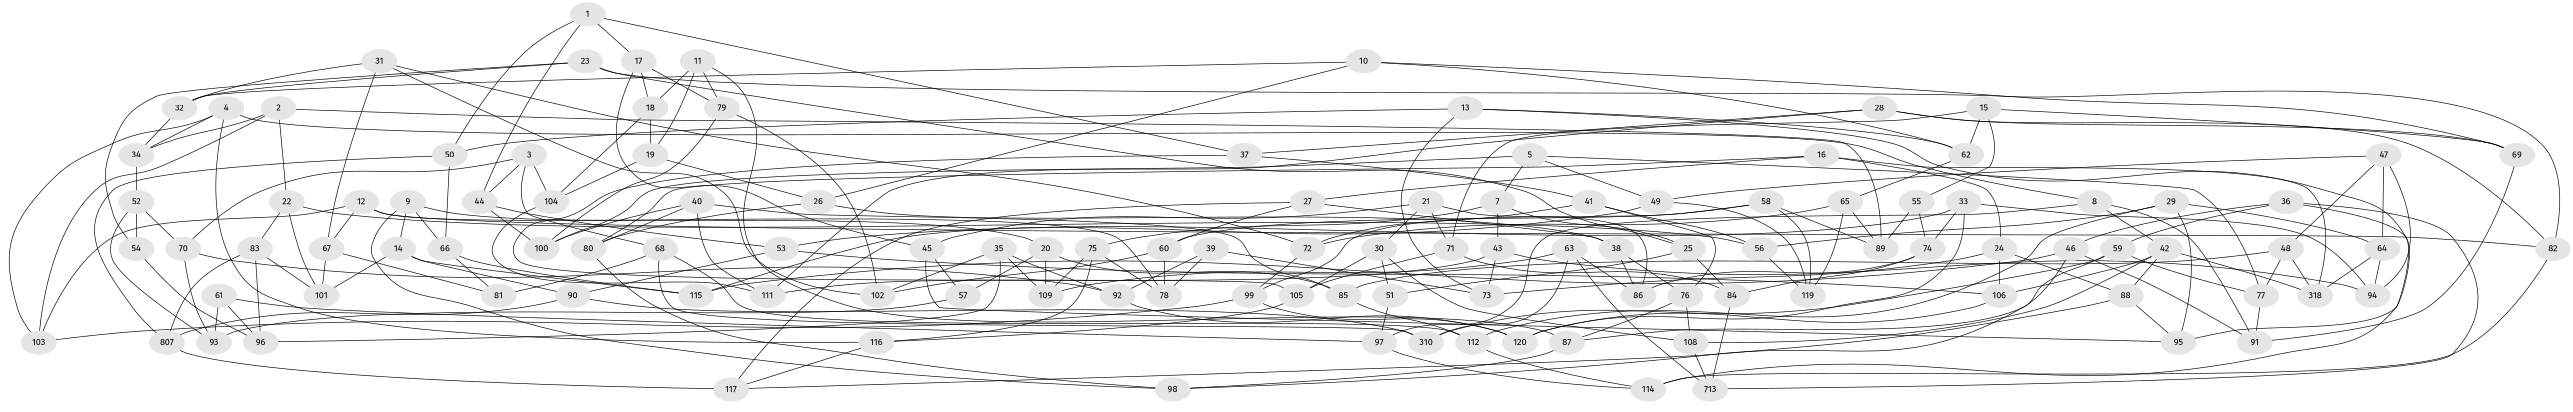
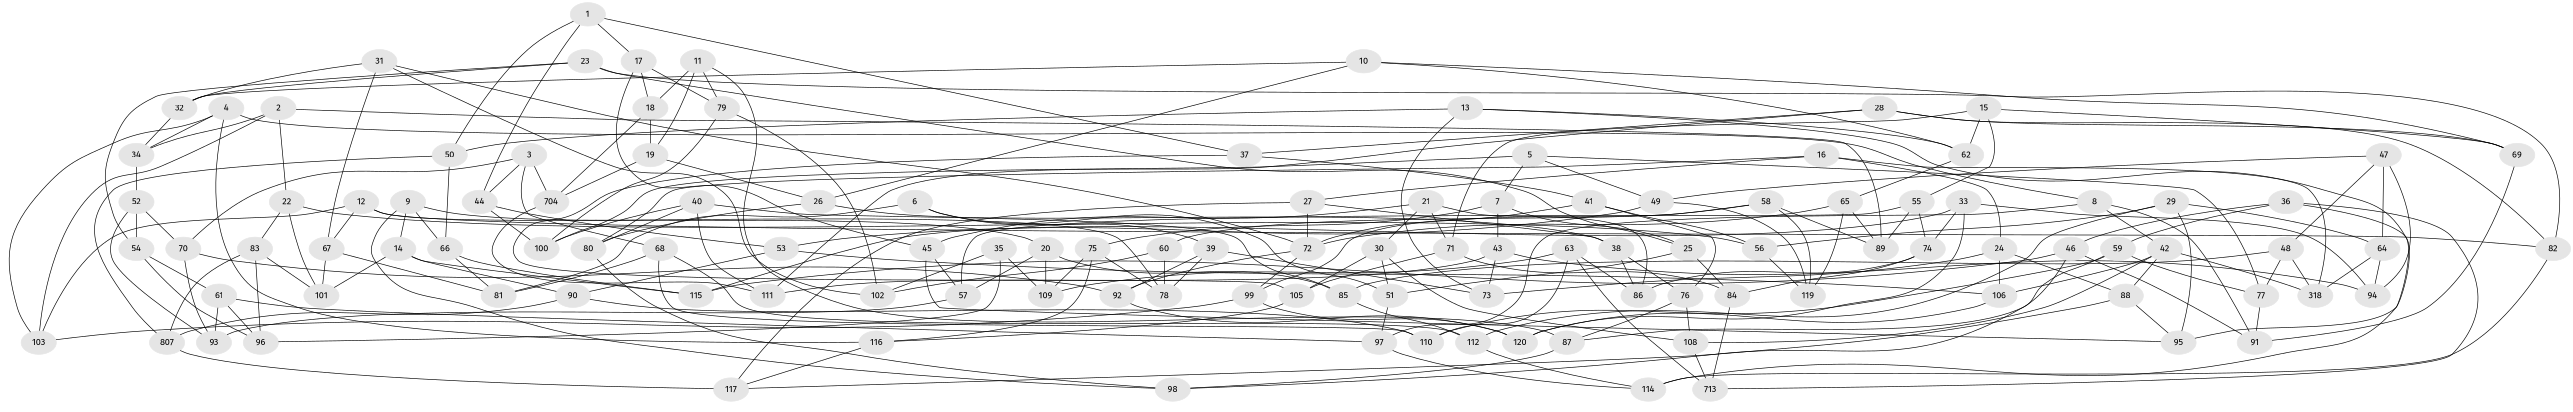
node "104": label "104" -> "704"
node "6": added
edge "55" -- "57": added
edge "27" -- "60": now "27" -- "72"
edge "54" -- "61": added
edge "35" -- "92": now "72" -- "92"
node "310": label "310" -> "110"
